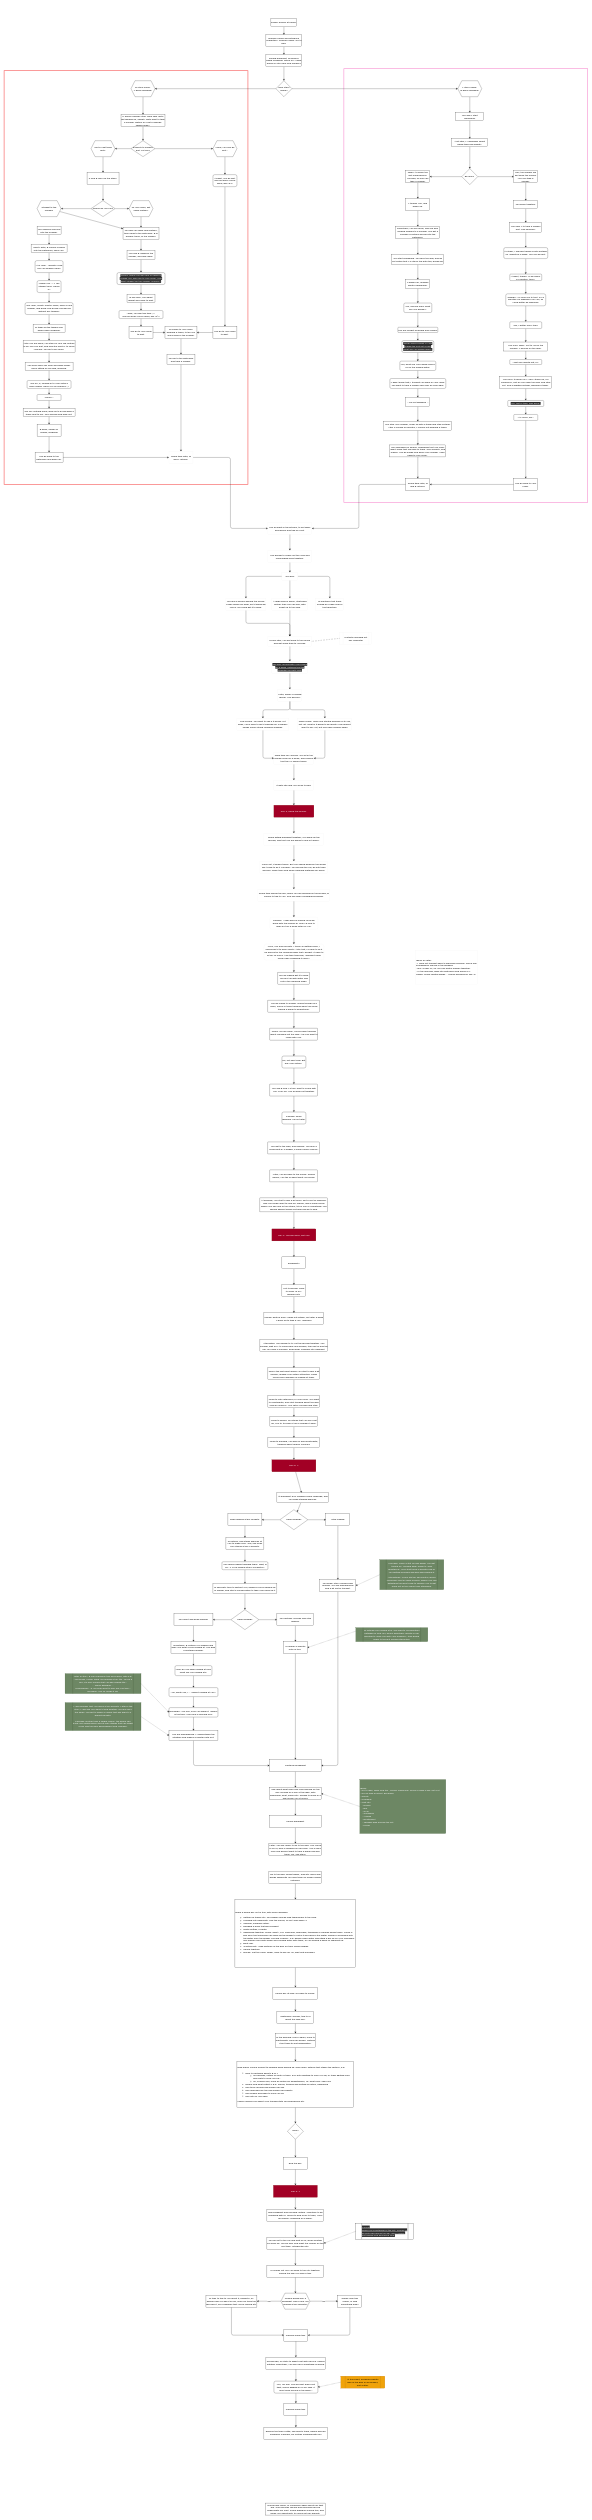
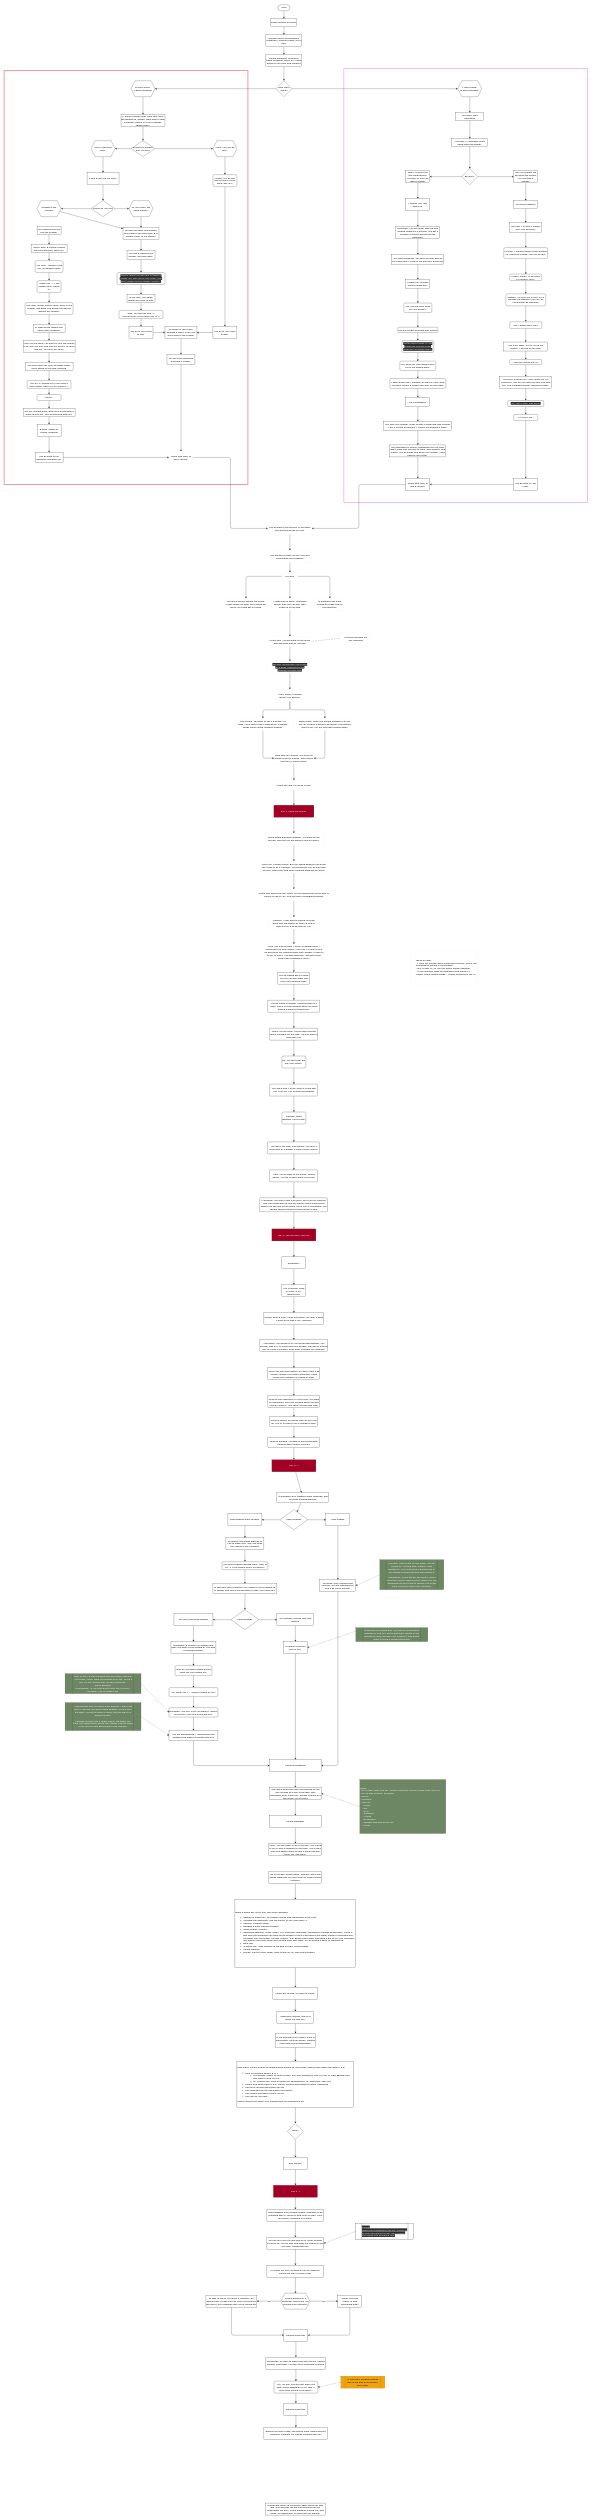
node "Start": added
edge "Start" -> "Family arrives at house.": added
edge "You find a jacuzzi behind the house. Looks worse for wear, but it would be cool if you could get it to work." -> "Hours later, you get back to the house and get some time to yourself.": removed
